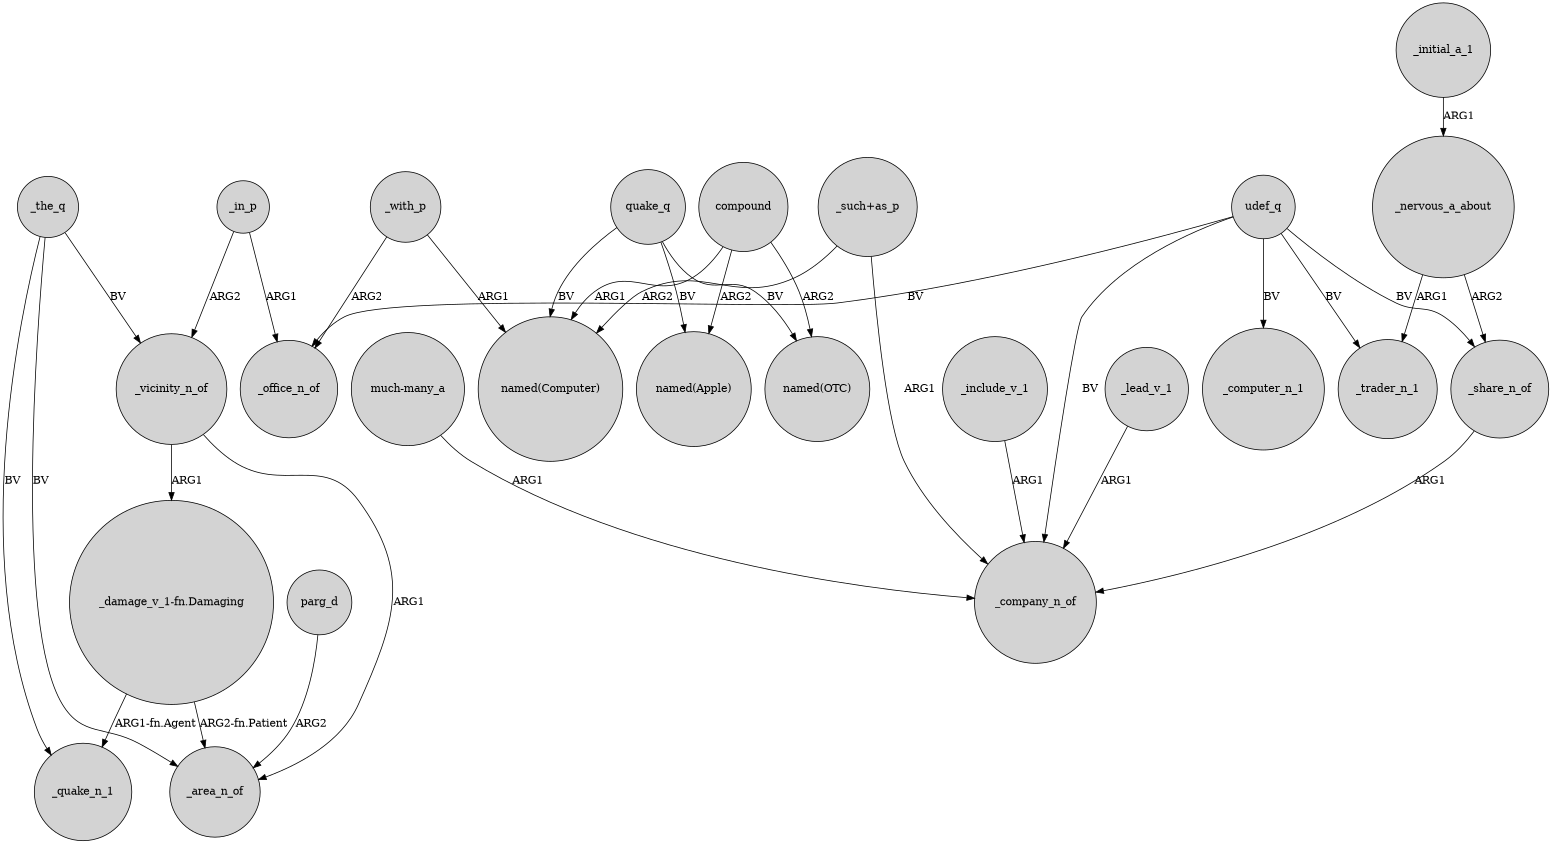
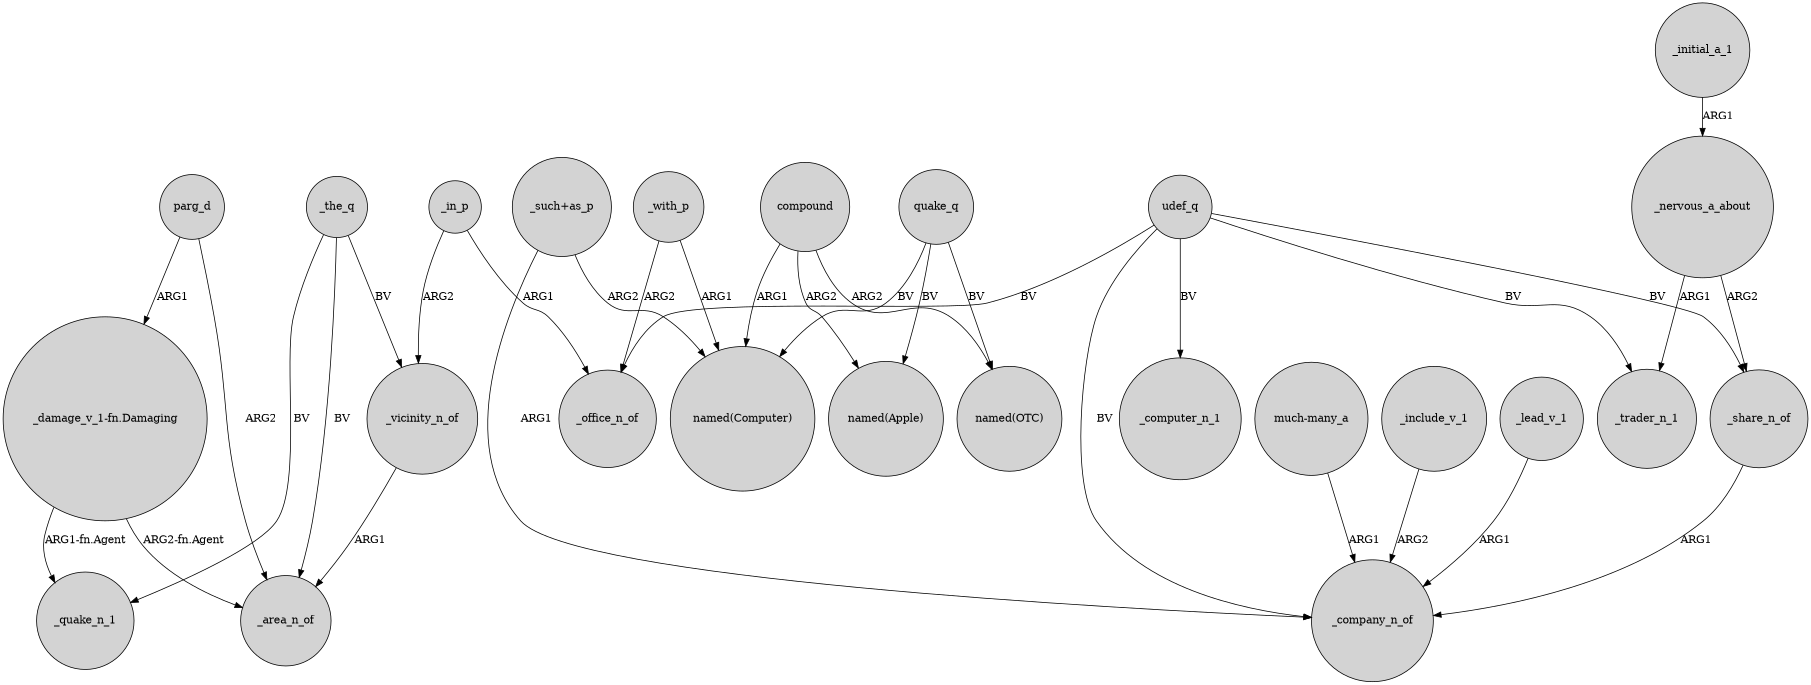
edge "_vicinity_n_of" -> "_damage_v_1-fn.Damaging": now "parg_d" -> "_damage_v_1-fn.Damaging"
edge "_include_v_1" -> "_company_n_of": label "ARG1" -> "ARG2"
edge "_damage_v_1-fn.Damaging" -> "_area_n_of": label "ARG2-fn.Patient" -> "ARG2-fn.Agent"
